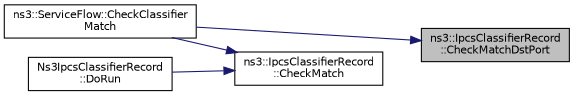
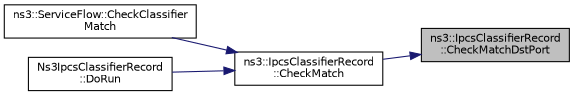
edge "ns3::ServiceFlow::CheckClassifier Match" -> "ns3::IpcsClassifierRecord ::CheckMatchDstPort": now "ns3::IpcsClassifierRecord ::CheckMatch" -> "ns3::IpcsClassifierRecord ::CheckMatchDstPort"
